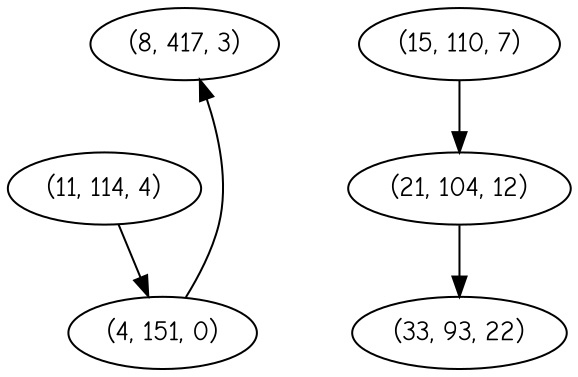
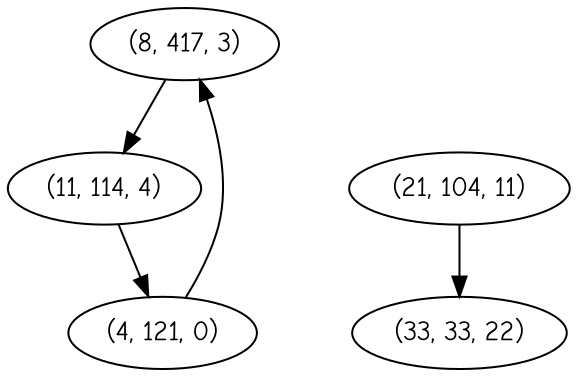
node "(15, 110, 7)": removed
edge "(8, 417, 3)" -> "(11, 114, 4)": added
node "(21, 104, 12)": label "(21, 104, 12)" -> "(21, 104, 11)"
node "(4, 151, 0)": label "(4, 151, 0)" -> "(4, 121, 0)"
node "(33, 93, 22)": label "(33, 93, 22)" -> "(33, 33, 22)"
